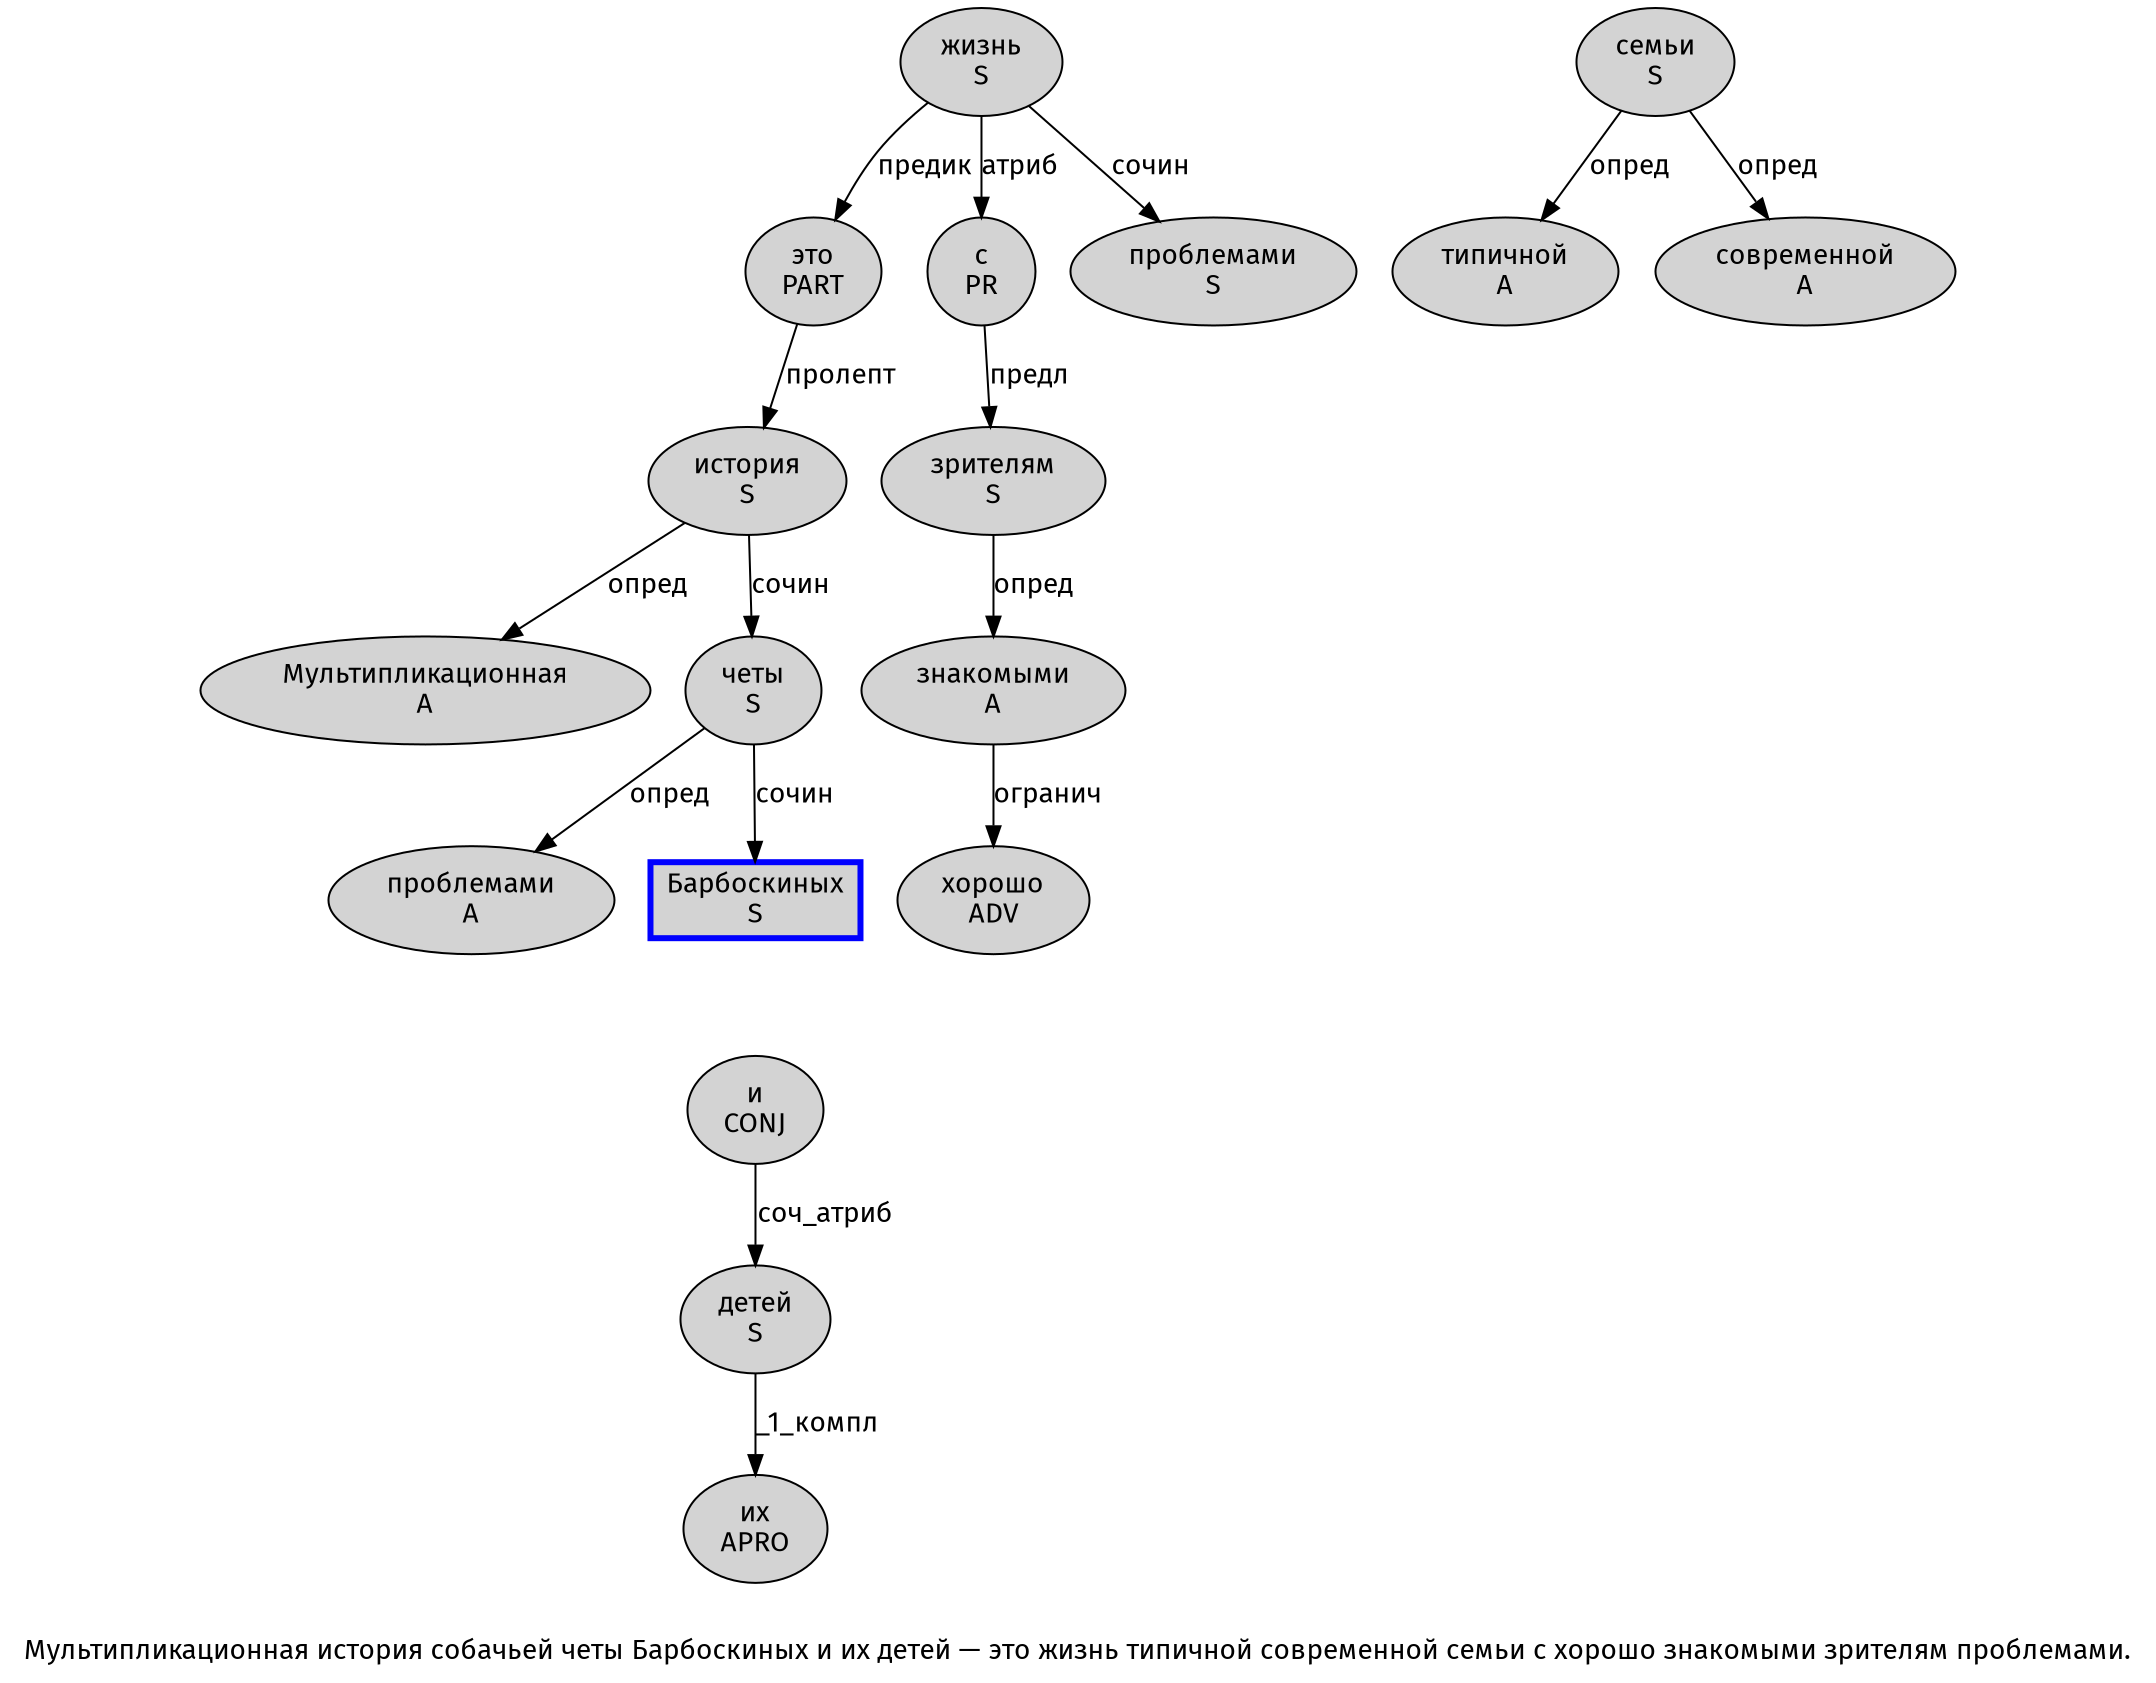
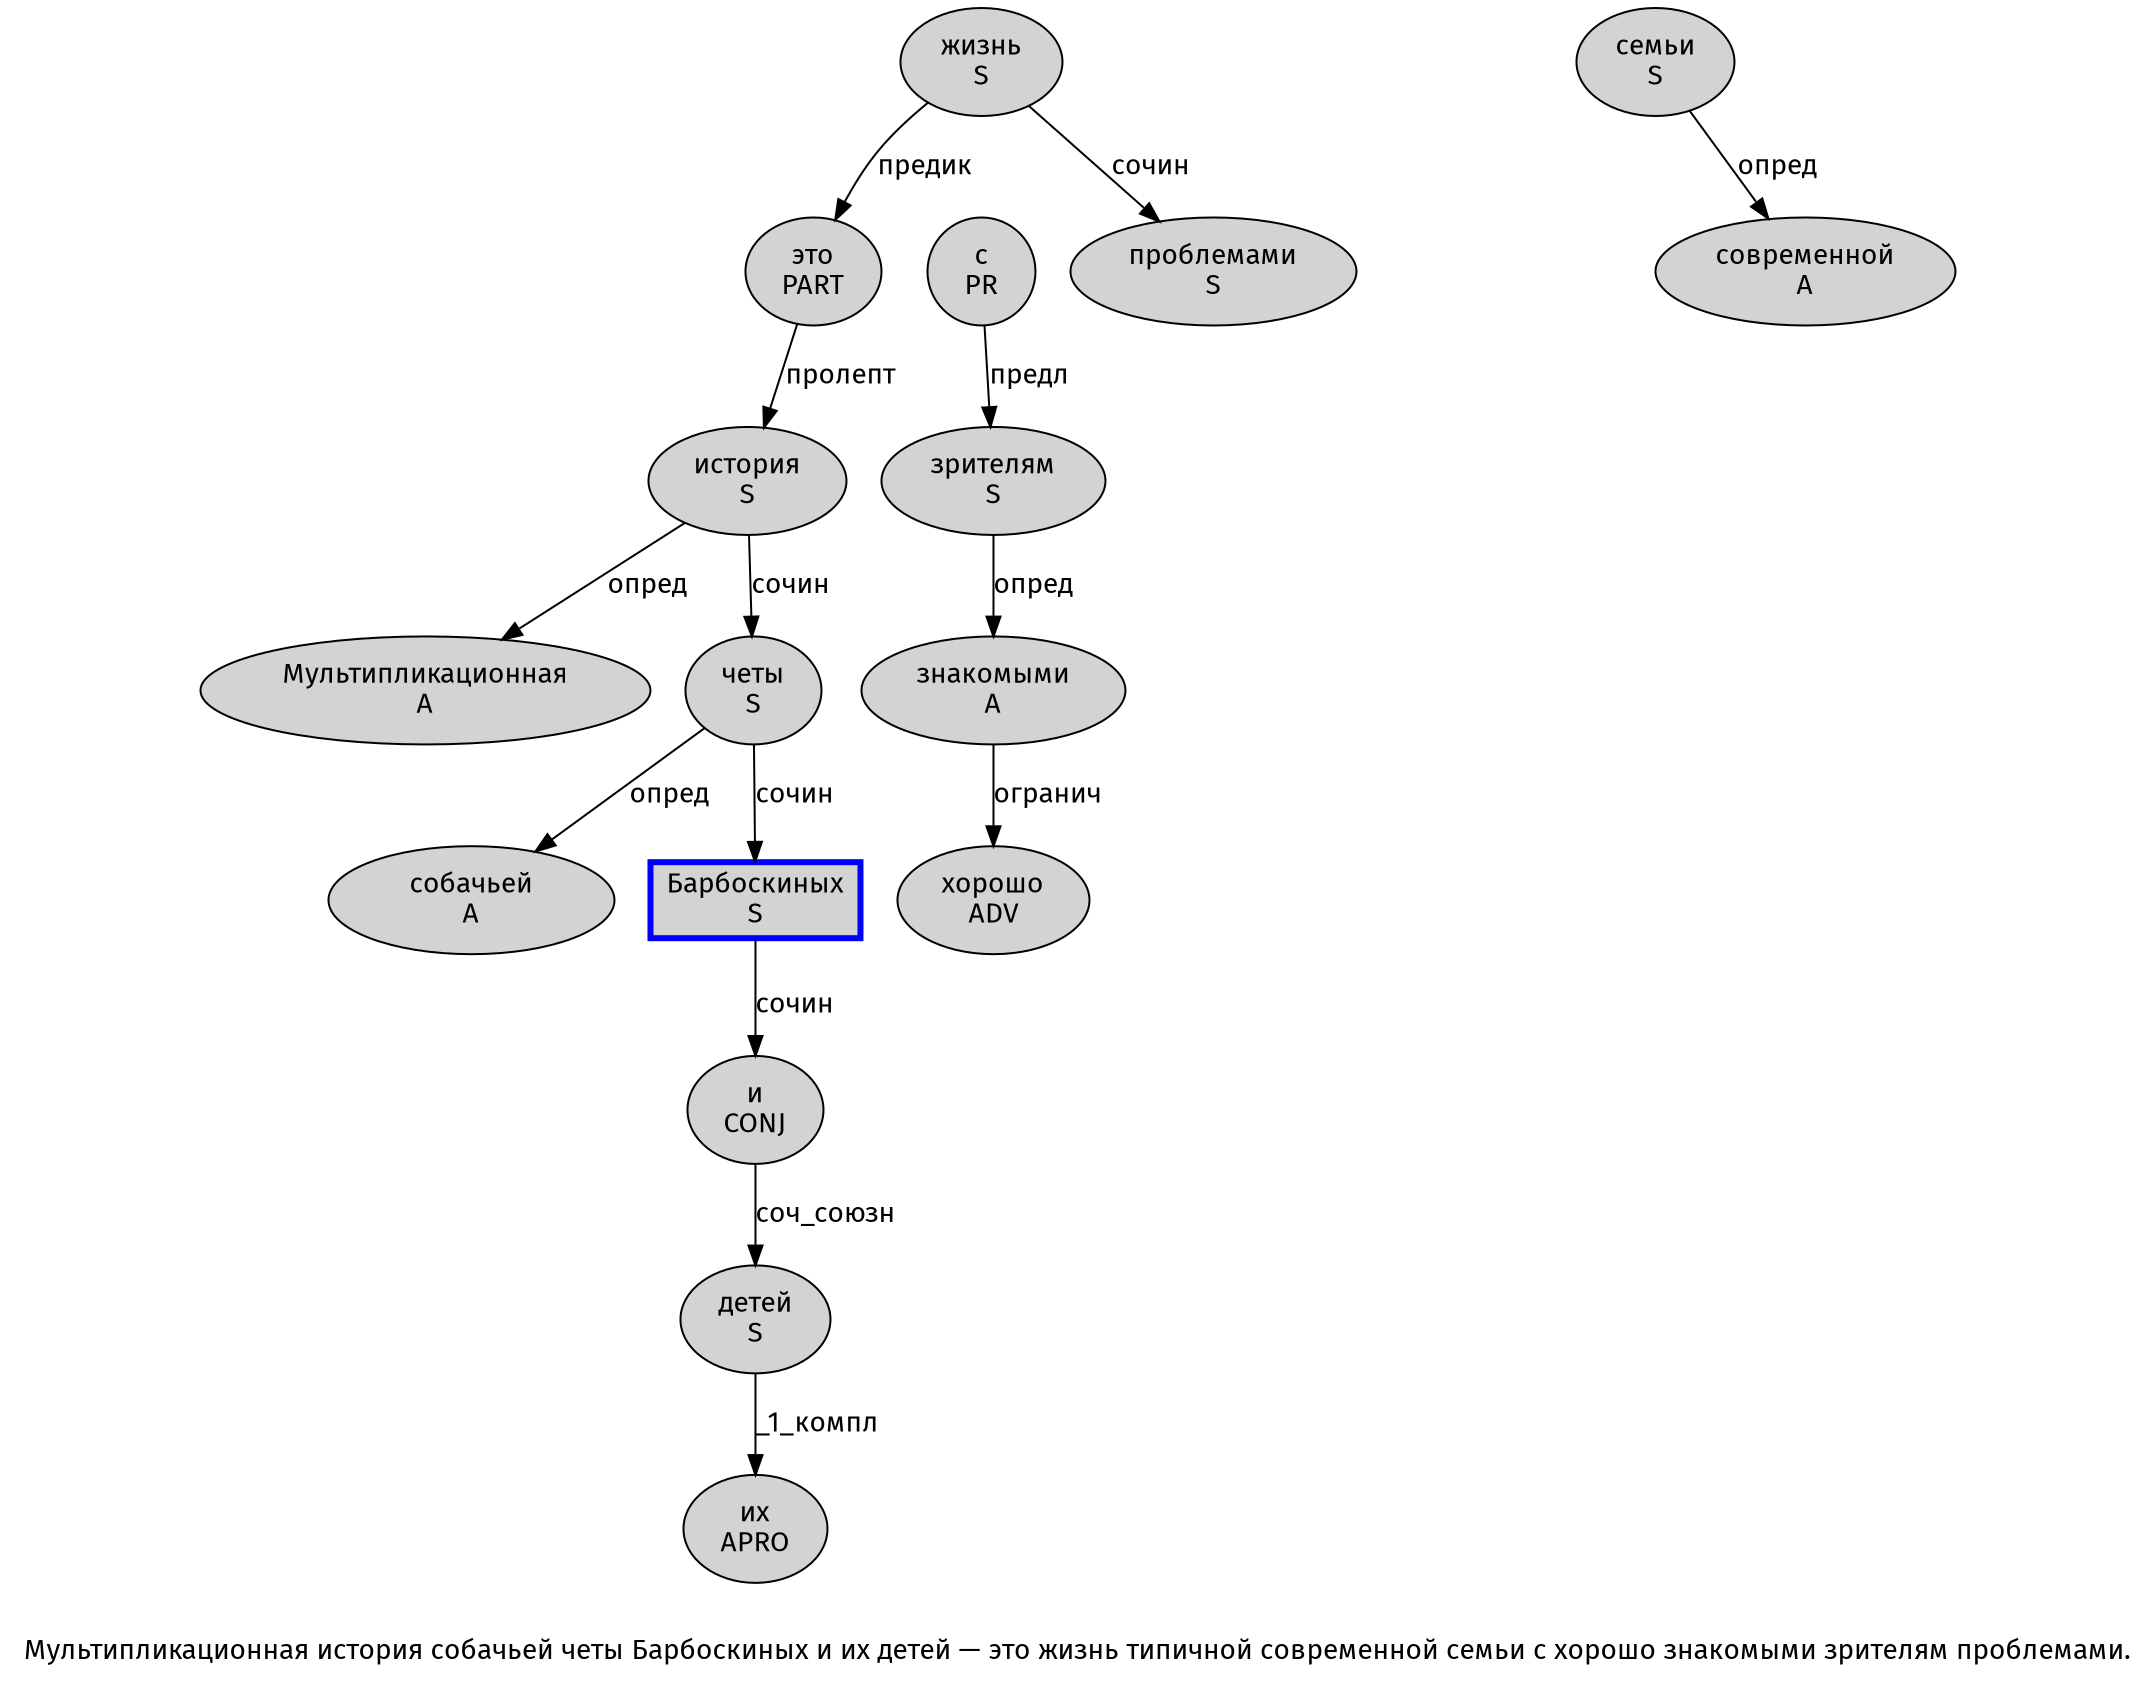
edge "жизнь S" -> "с PR": removed, label "атриб"
node "типичной A": removed
node "проблемами A": label "проблемами A" -> "собачьей A"
edge "Барбоскиных S" -> "и CONJ": added, label "сочин"
edge "и CONJ" -> "детей S": label "соч_атриб" -> "соч_союзн"
